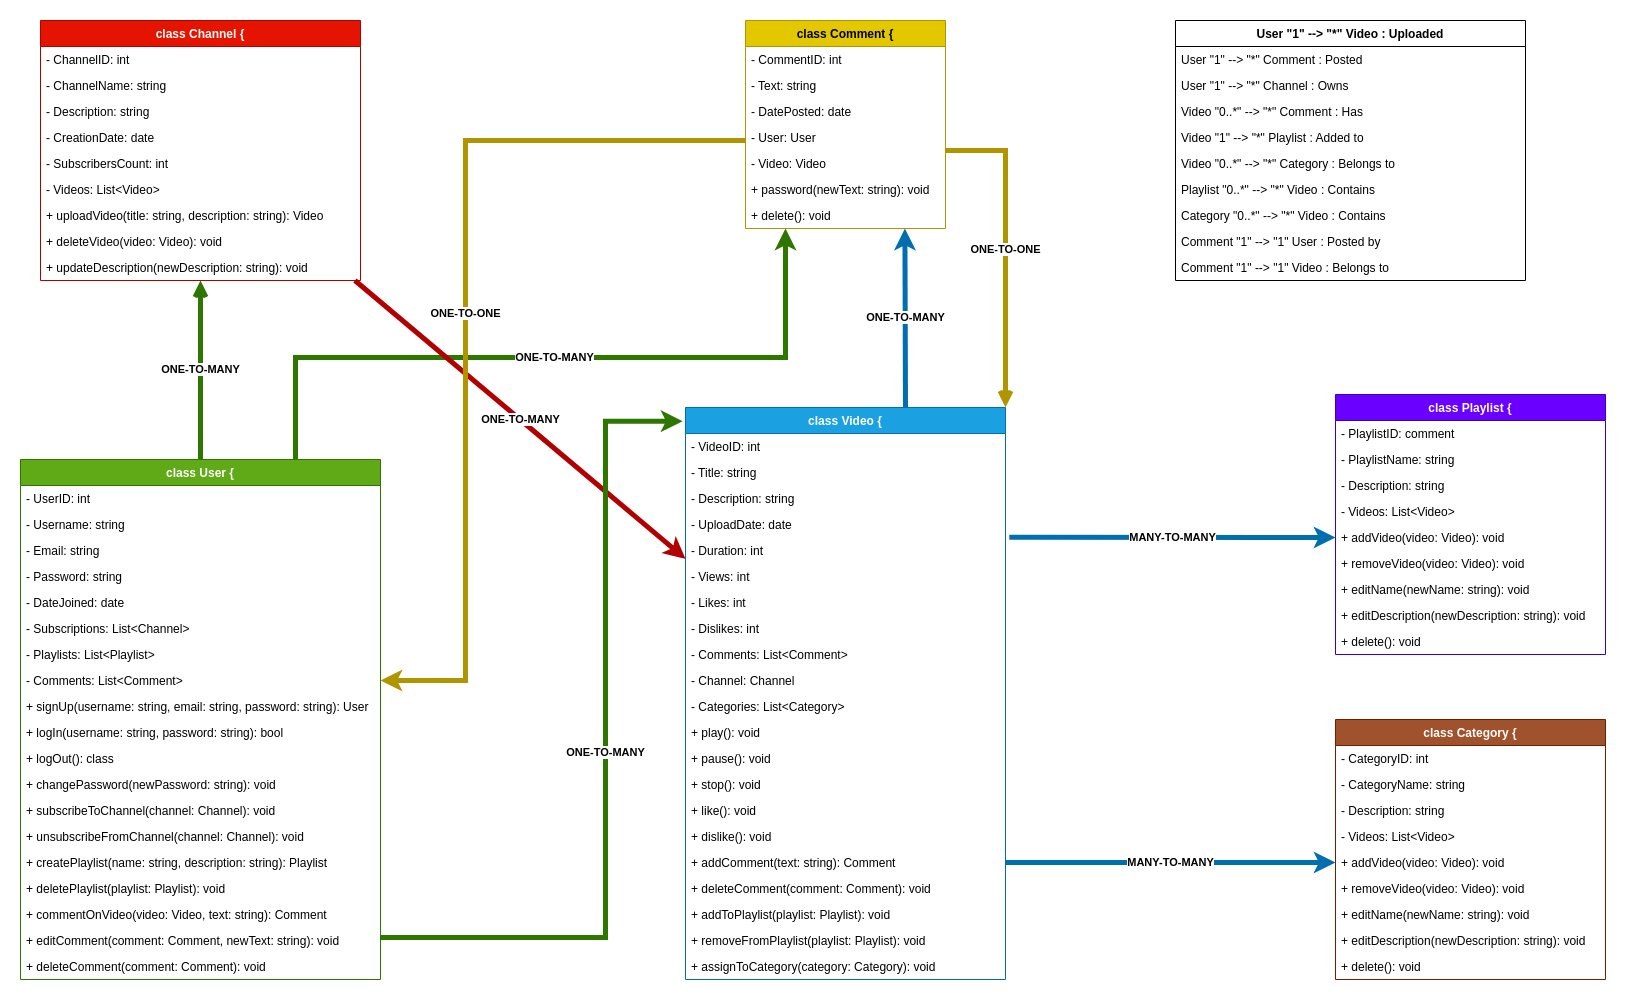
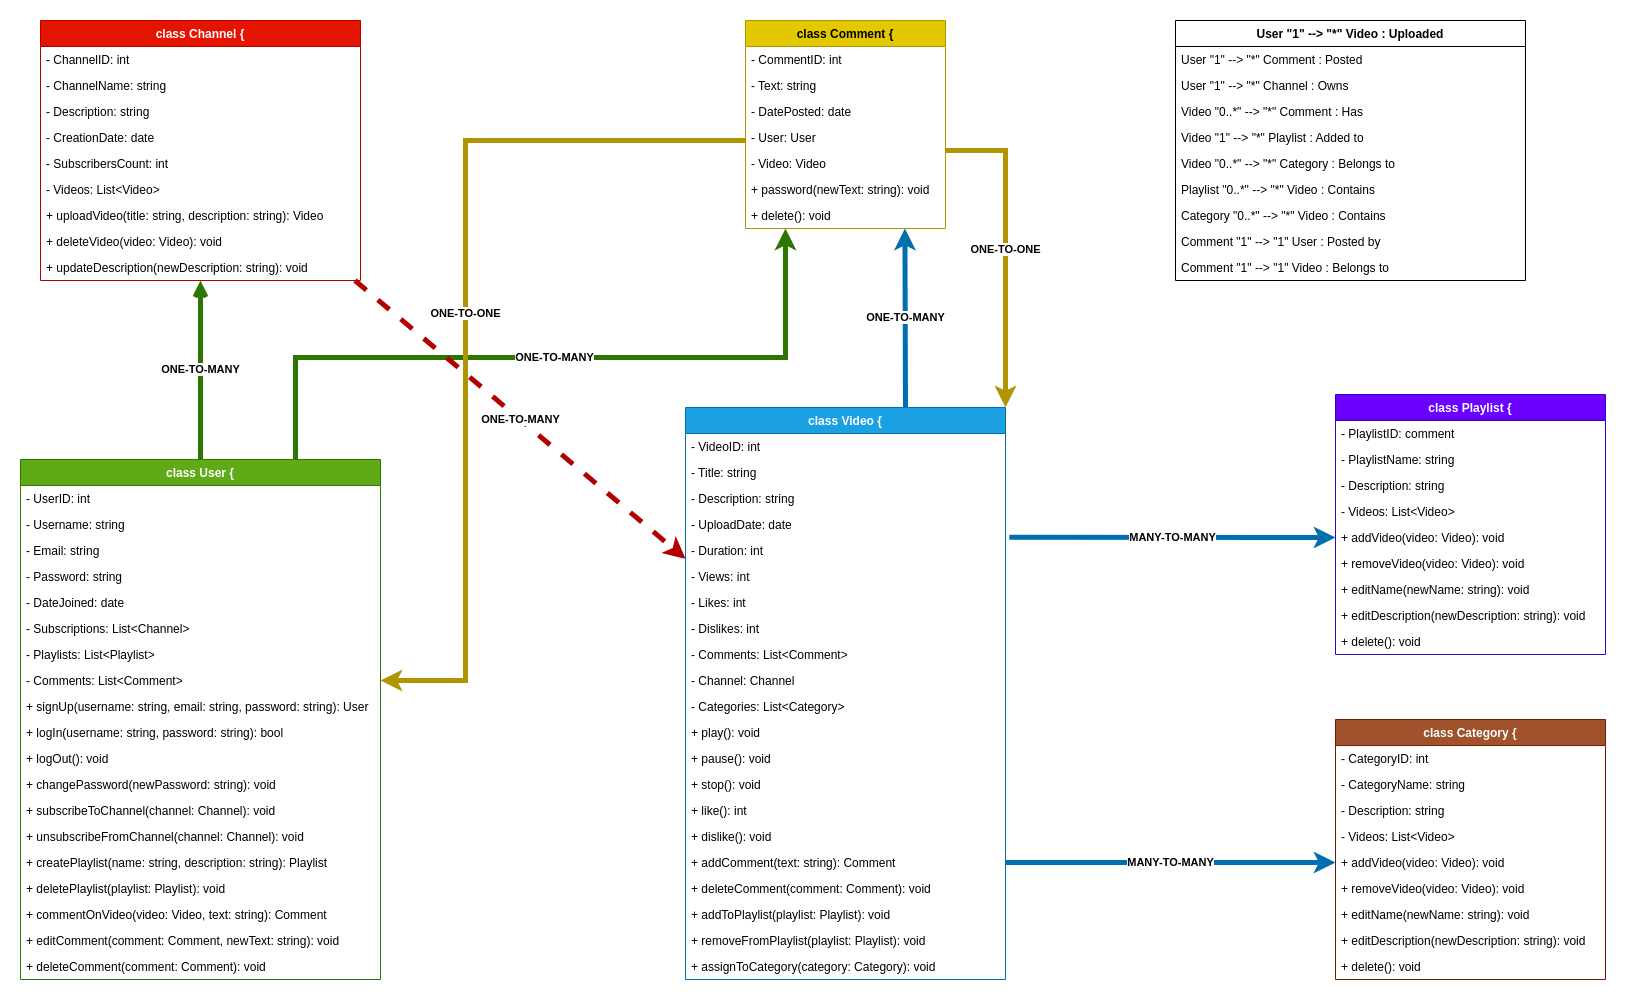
edge "class Channel {" -> "class Video {": style solid -> dashed
edge "class Comment {" -> "class Video {": arrowhead open -> classic
node "+ logOut(): class": label "+ logOut(): class" -> "+ logOut(): void"
edge "class User {" -> "class Video {": removed, label "ONE-TO-MANY"
node "+ like(): void": label "+ like(): void" -> "+ like(): int"
